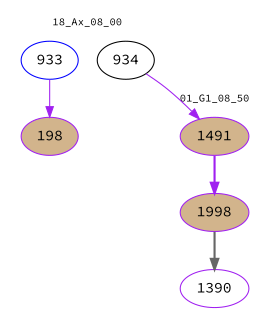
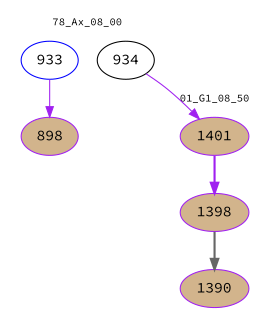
cluster "18_Ax_08_00": label "18_Ax_08_00" -> "78_Ax_08_00"
node "198": label "198" -> "898"
node "1491": label "1491" -> "1401"
node "1998": label "1998" -> "1398"
node "1390": fillcolor white -> tan
